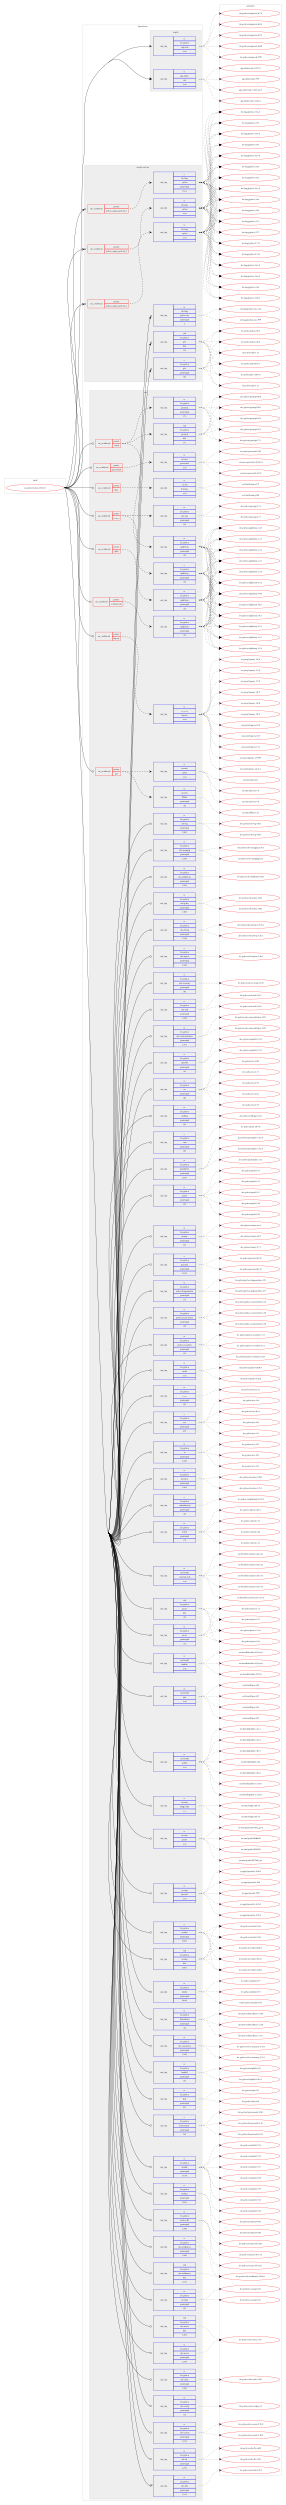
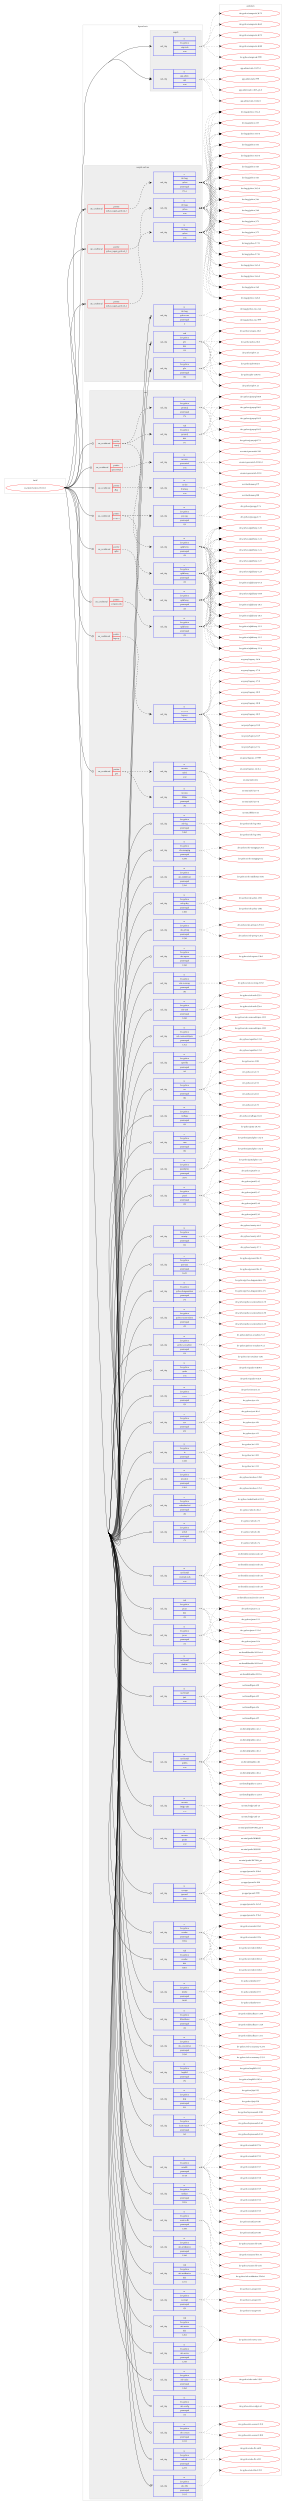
node "dev-python/pbr-4.2.0-r1": label "dev-python/pbr-4.2.0-r1" -> "dev-python/xenapi-4.2.0-r1"
node "dev-python/python-novaclient-11.0.0": label "dev-python/python-novaclient-11.0.0" -> "dev-python/sys-novaclient-11.0.0"
node "webob-python/alembic-0.9.5": label "webob-python/alembic-0.9.5" -> "dev-python/alembic-0.9.5"
node "dev-python/os-xenapi-0.3.3": added
